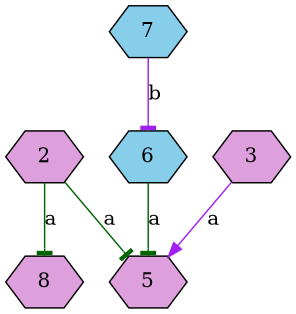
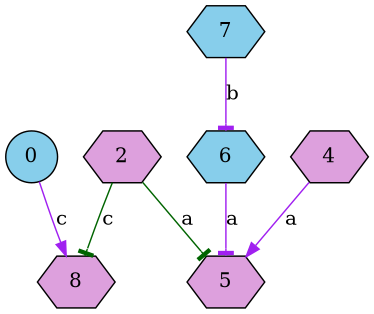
node "0": added
node "3": label "3" -> "4"
edge "6" -> "5": color darkgreen -> purple
edge "2" -> "8": label "a" -> "c"
